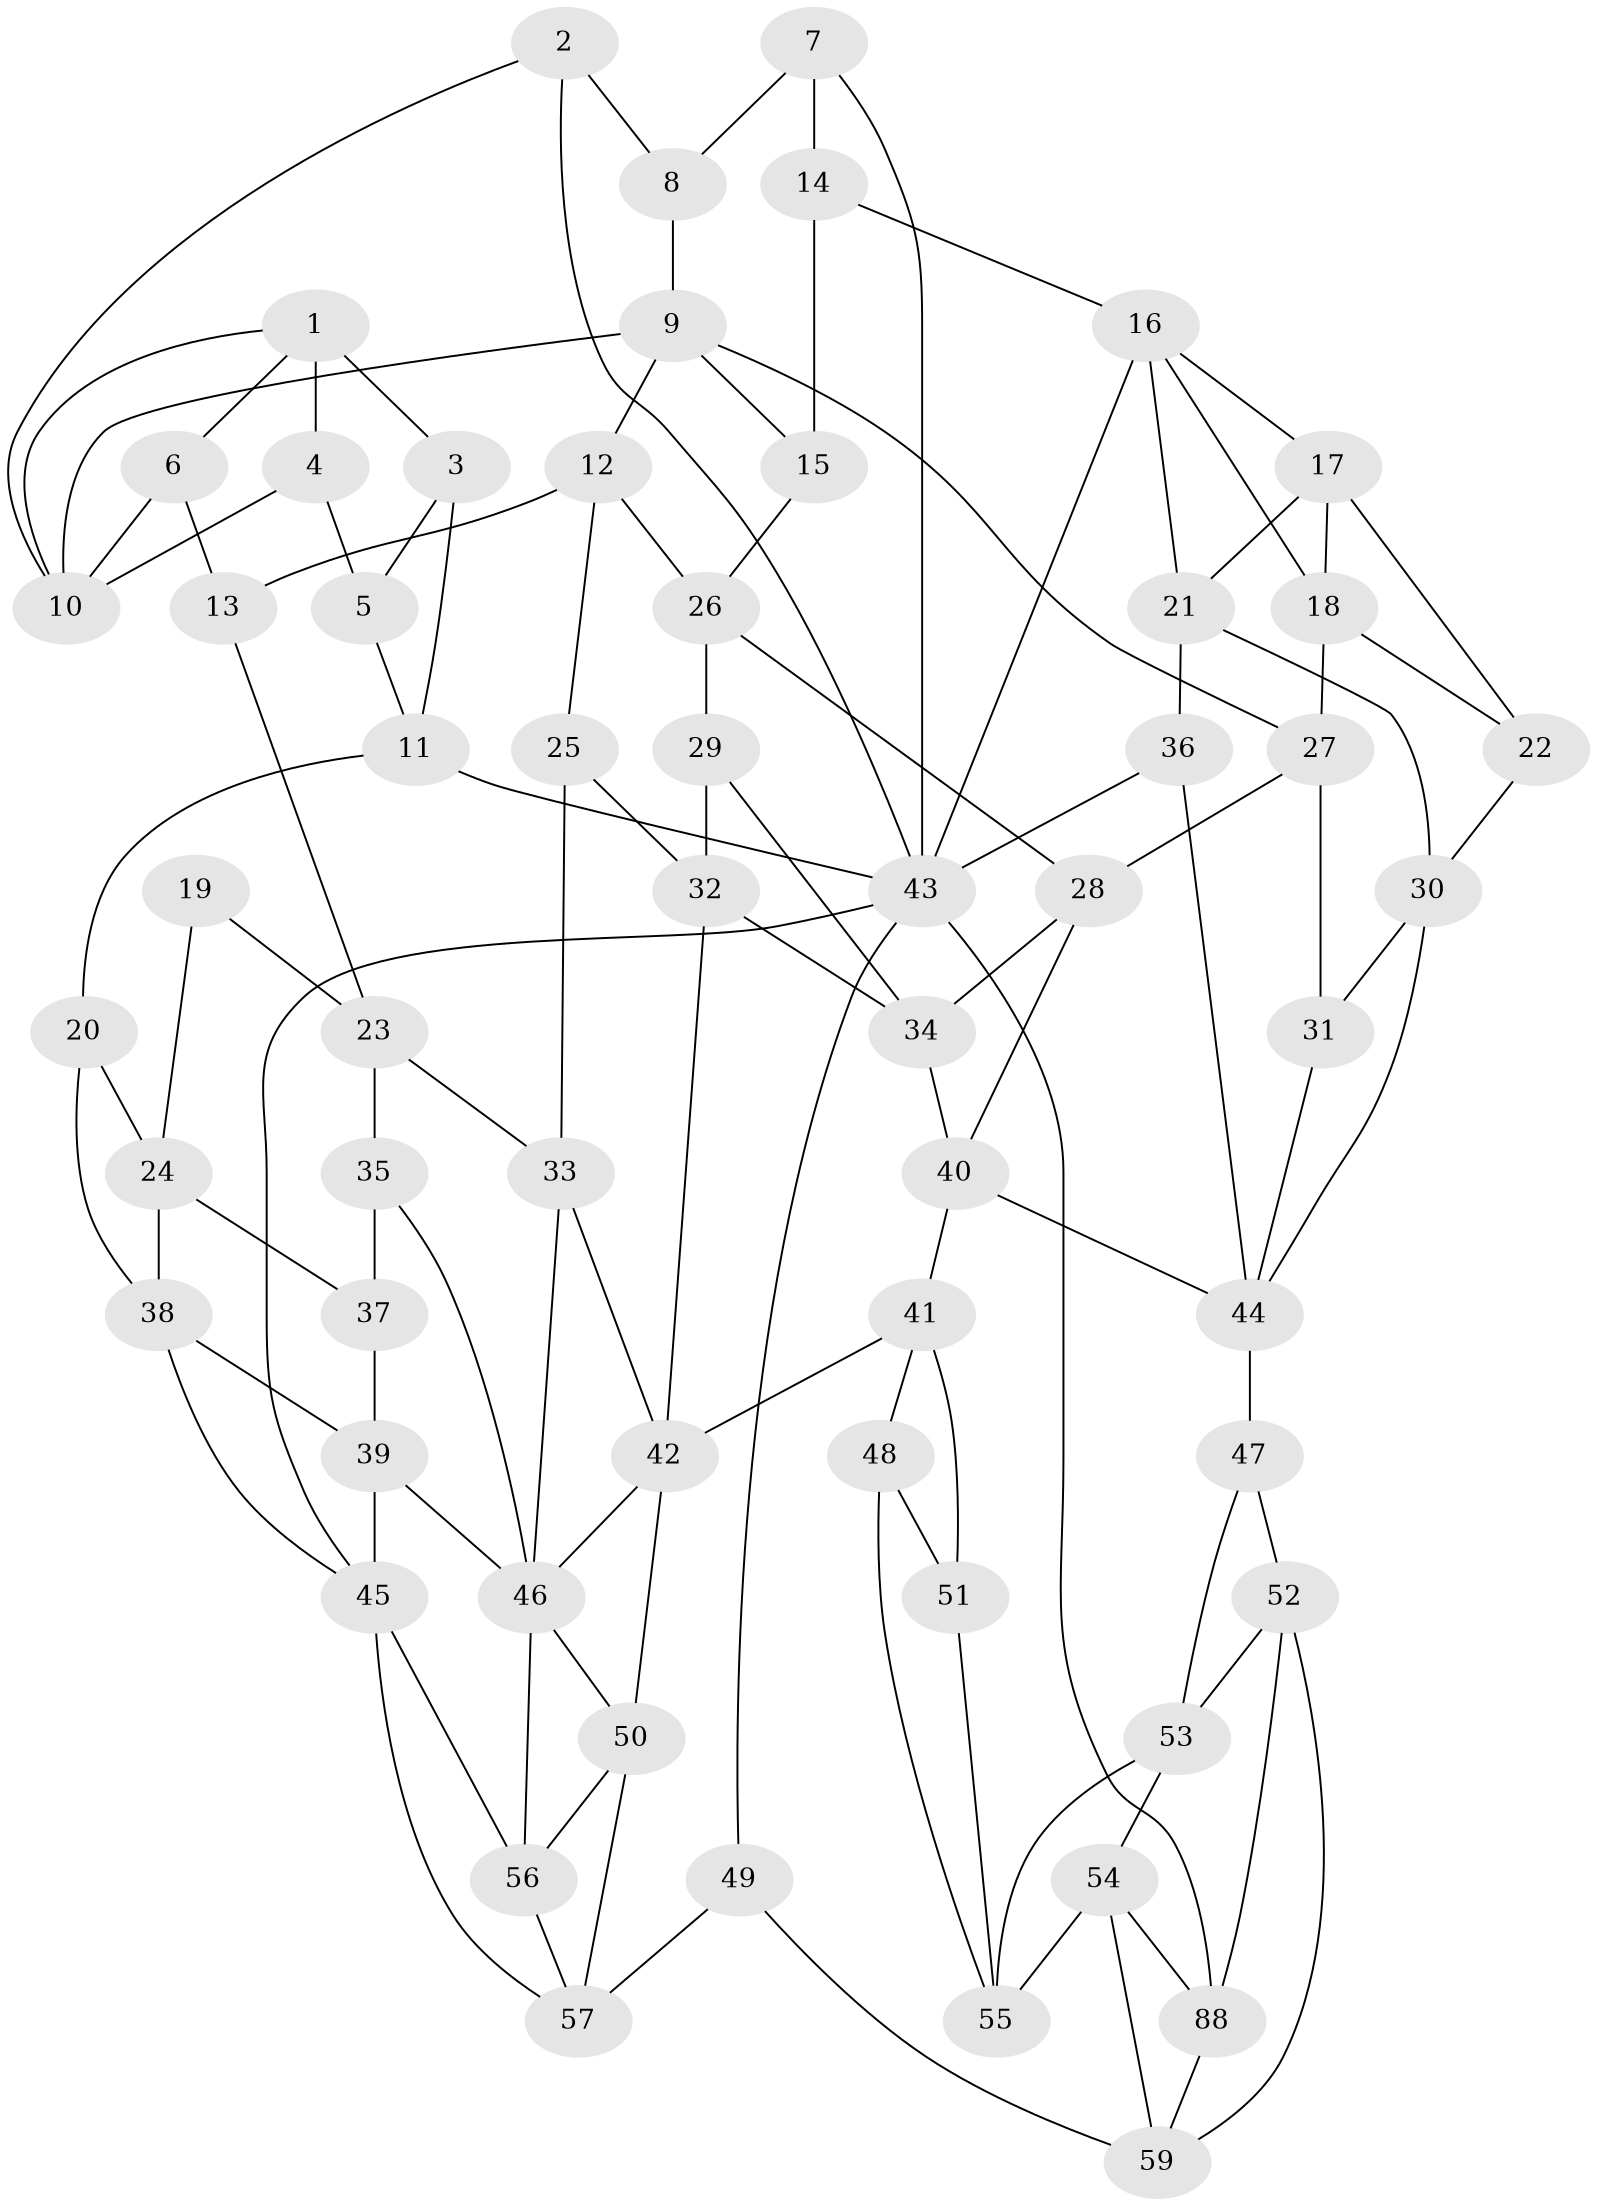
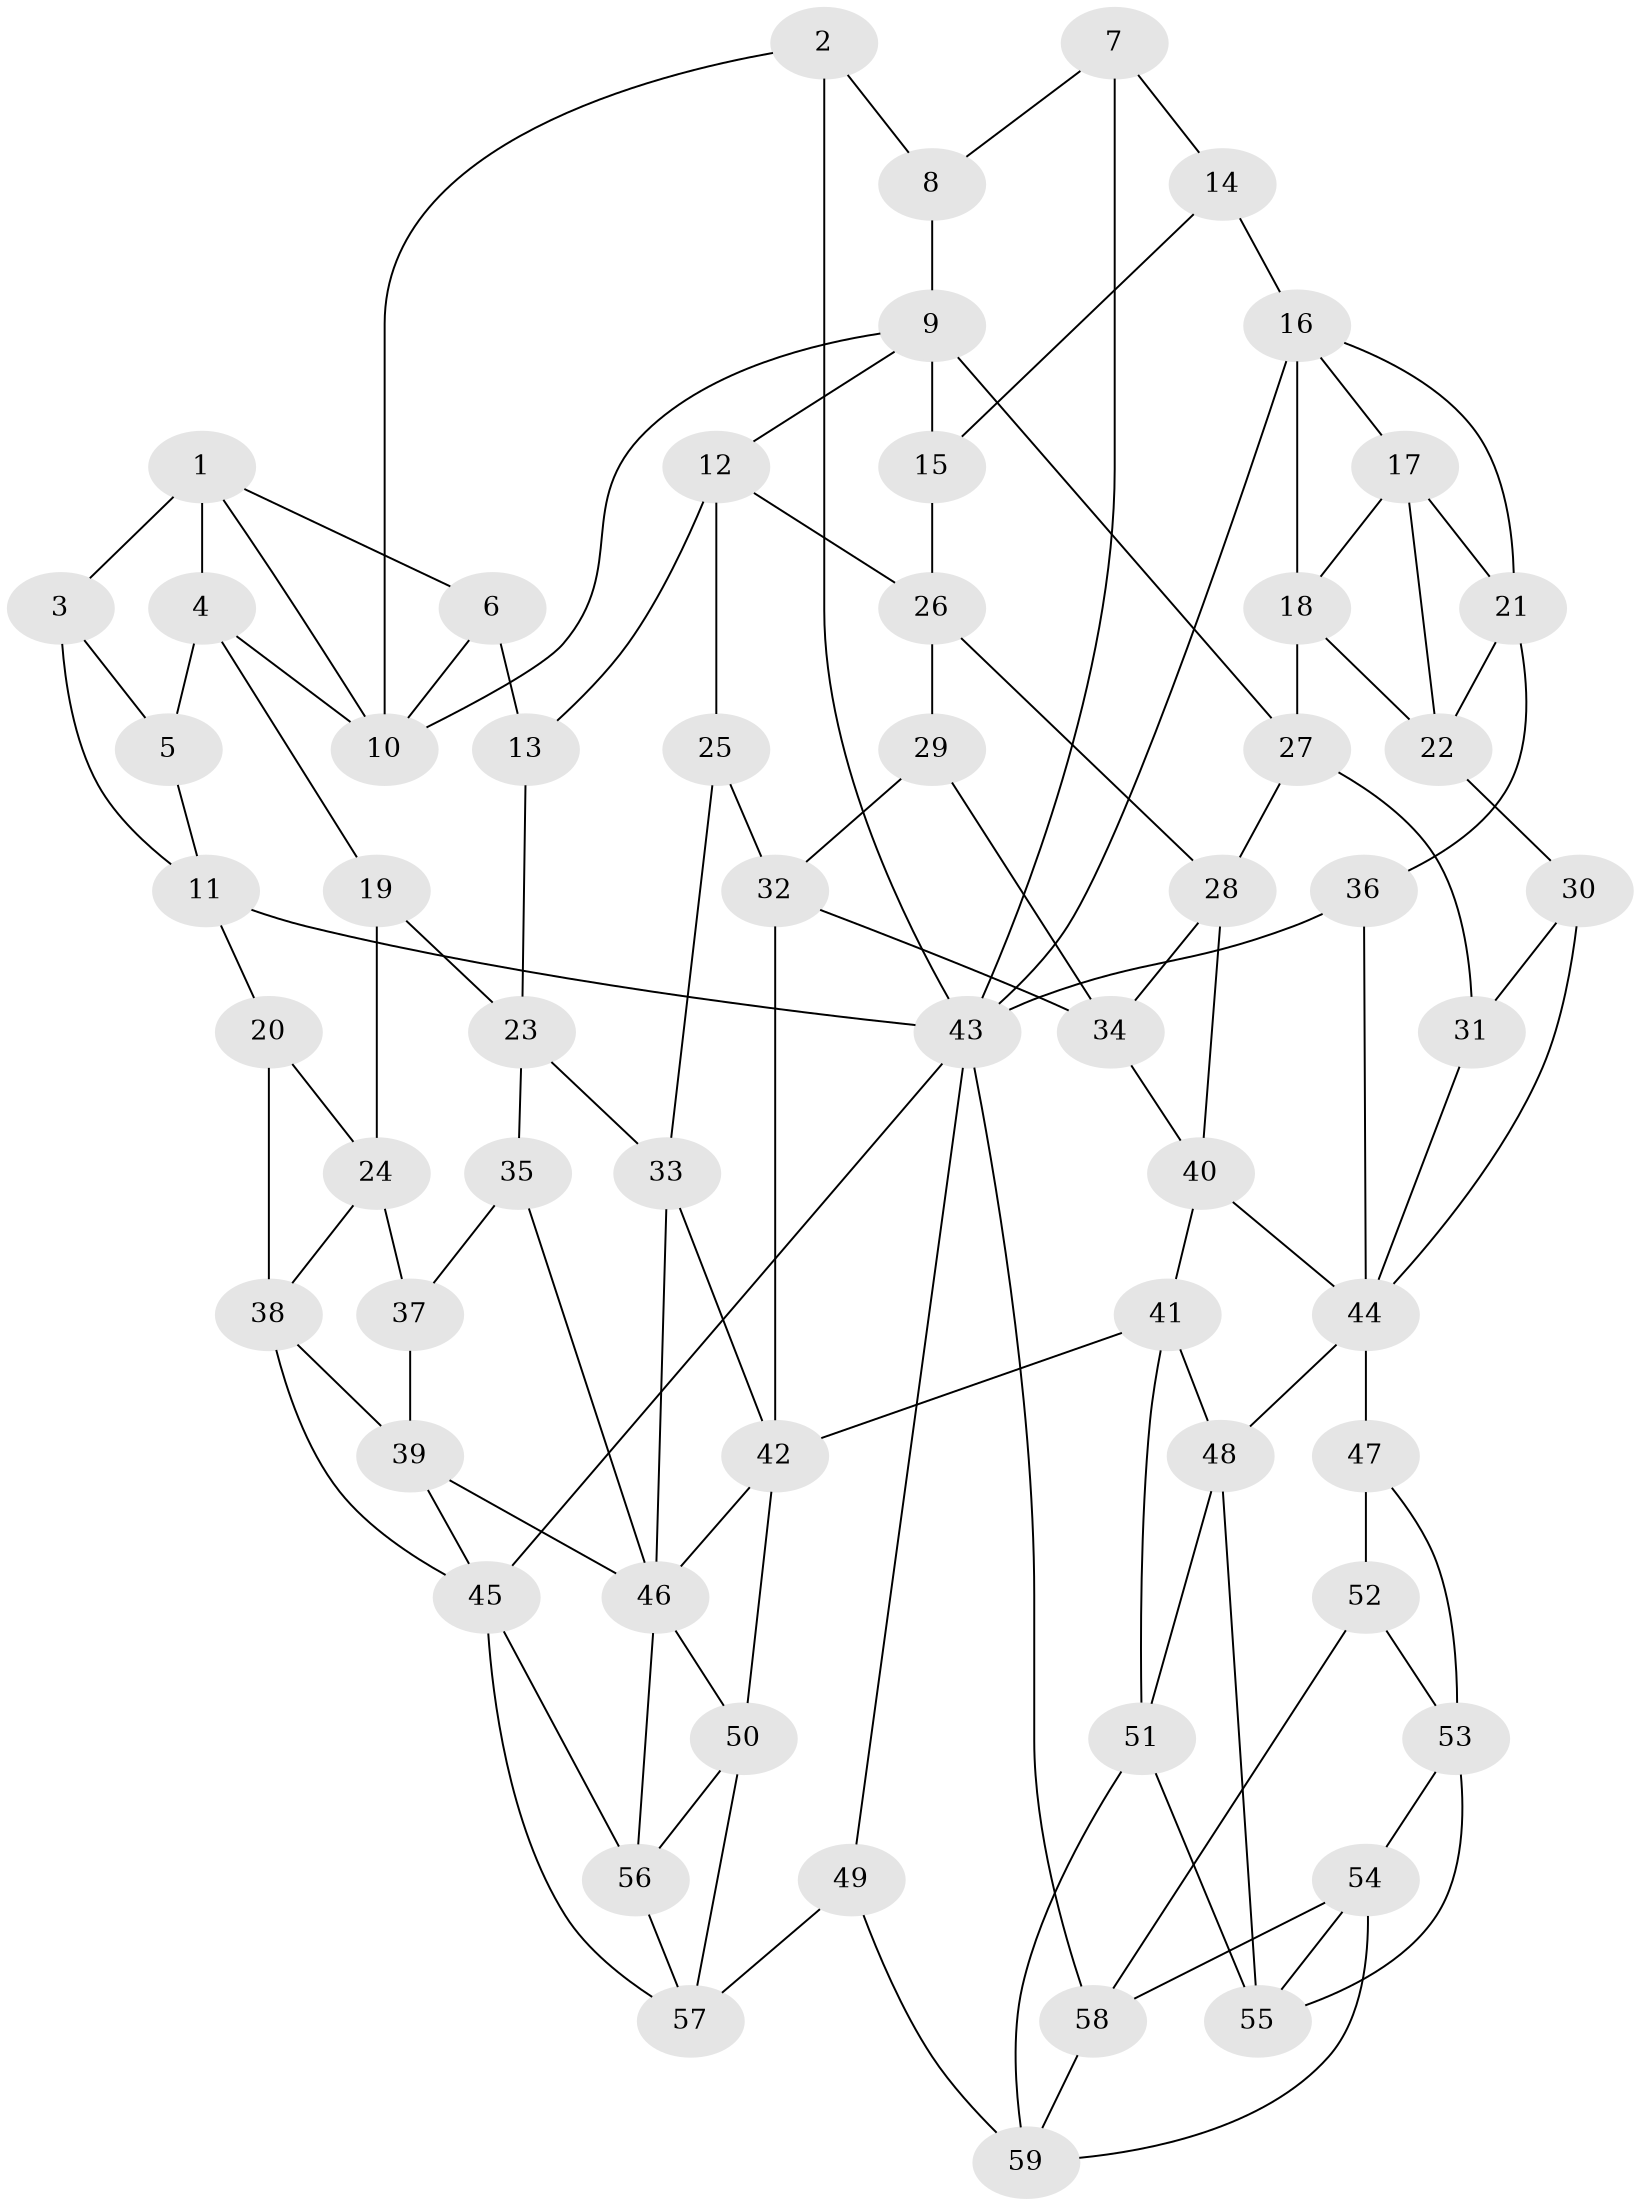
edge "21" -- "30": now "21" -- "22"
edge "4" -- "19": added
edge "44" -- "48": added
edge "52" -- "59": now "51" -- "59"
node "88": label "88" -> "58"
